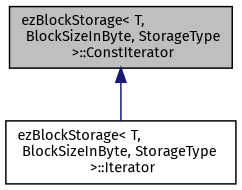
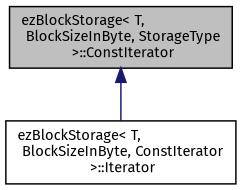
node "ezBlockStorage< T, BlockSizeInByte, StorageType >::Iterator": label "ezBlockStorage< T, BlockSizeInByte, StorageType >::Iterator" -> "ezBlockStorage< T, BlockSizeInByte, ConstIterator >::Iterator"
